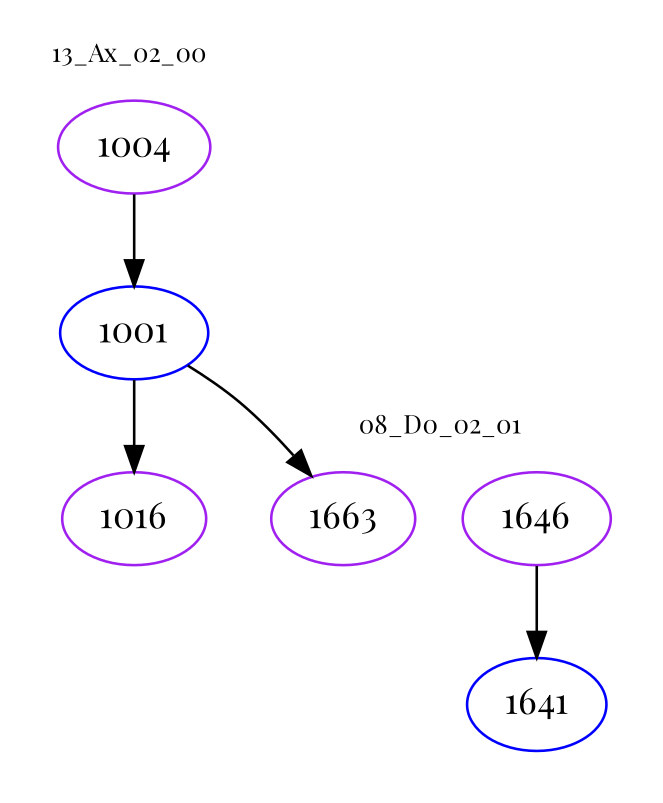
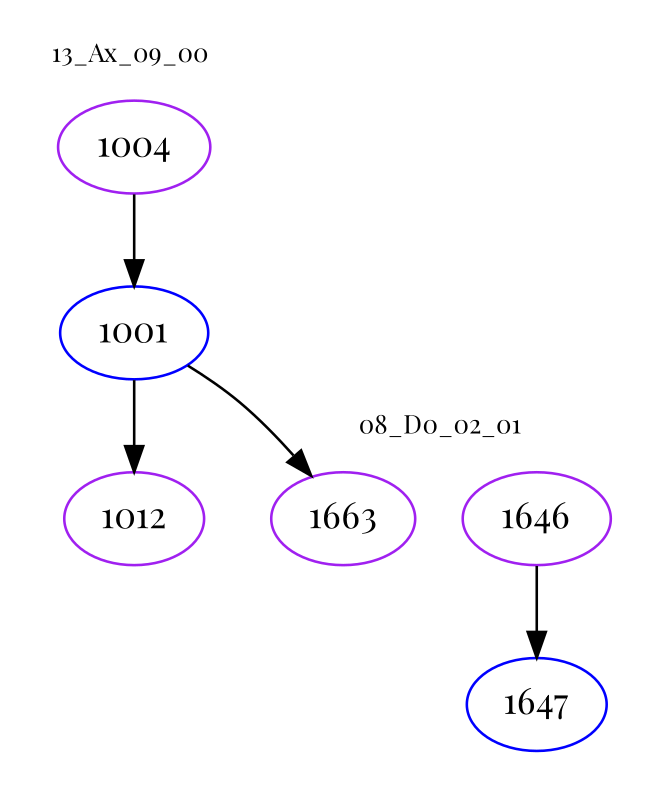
cluster "13_Ax_02_00": label "13_Ax_02_00" -> "13_Ax_09_00"
node "1016": label "1016" -> "1012"
node "1641": label "1641" -> "1647"
